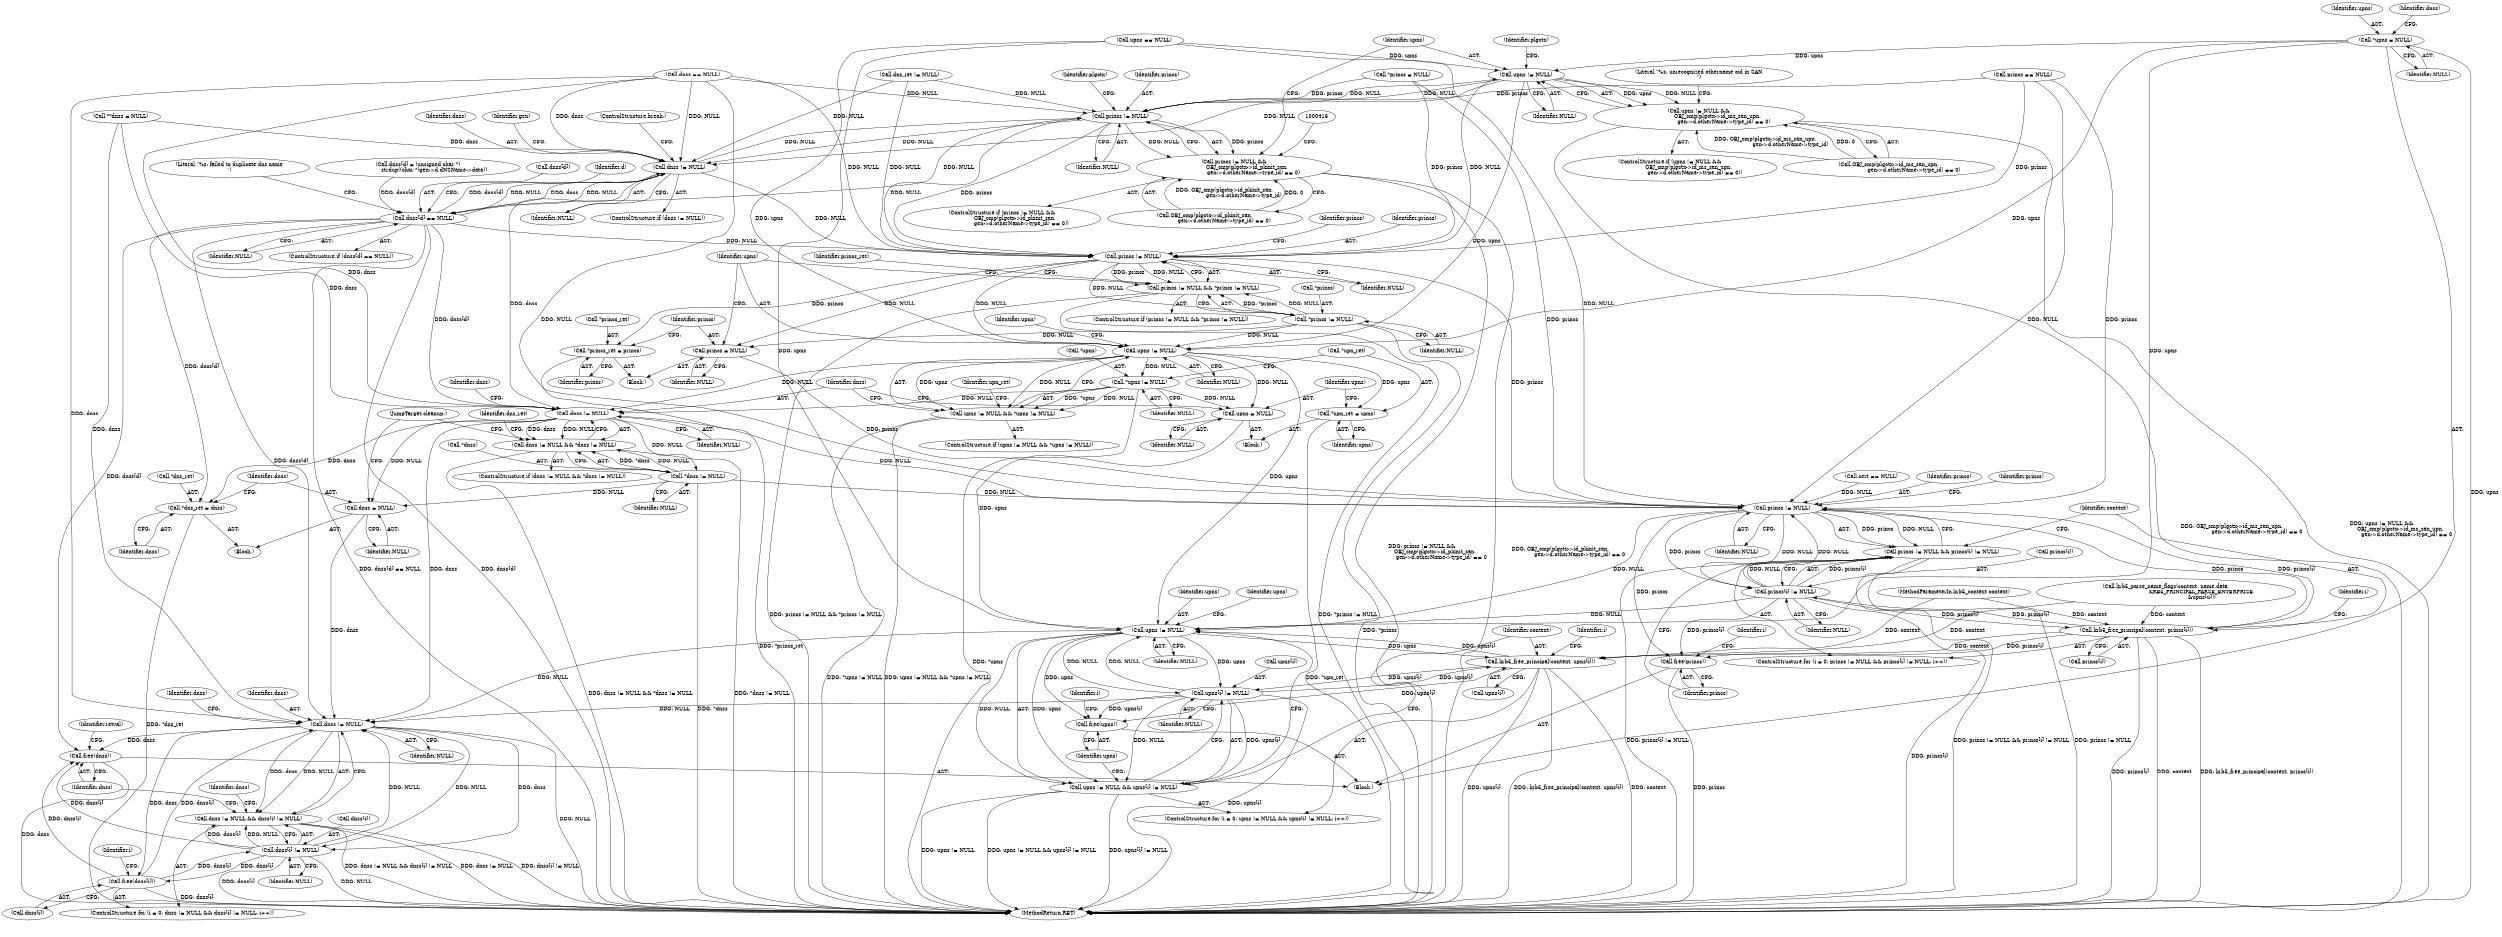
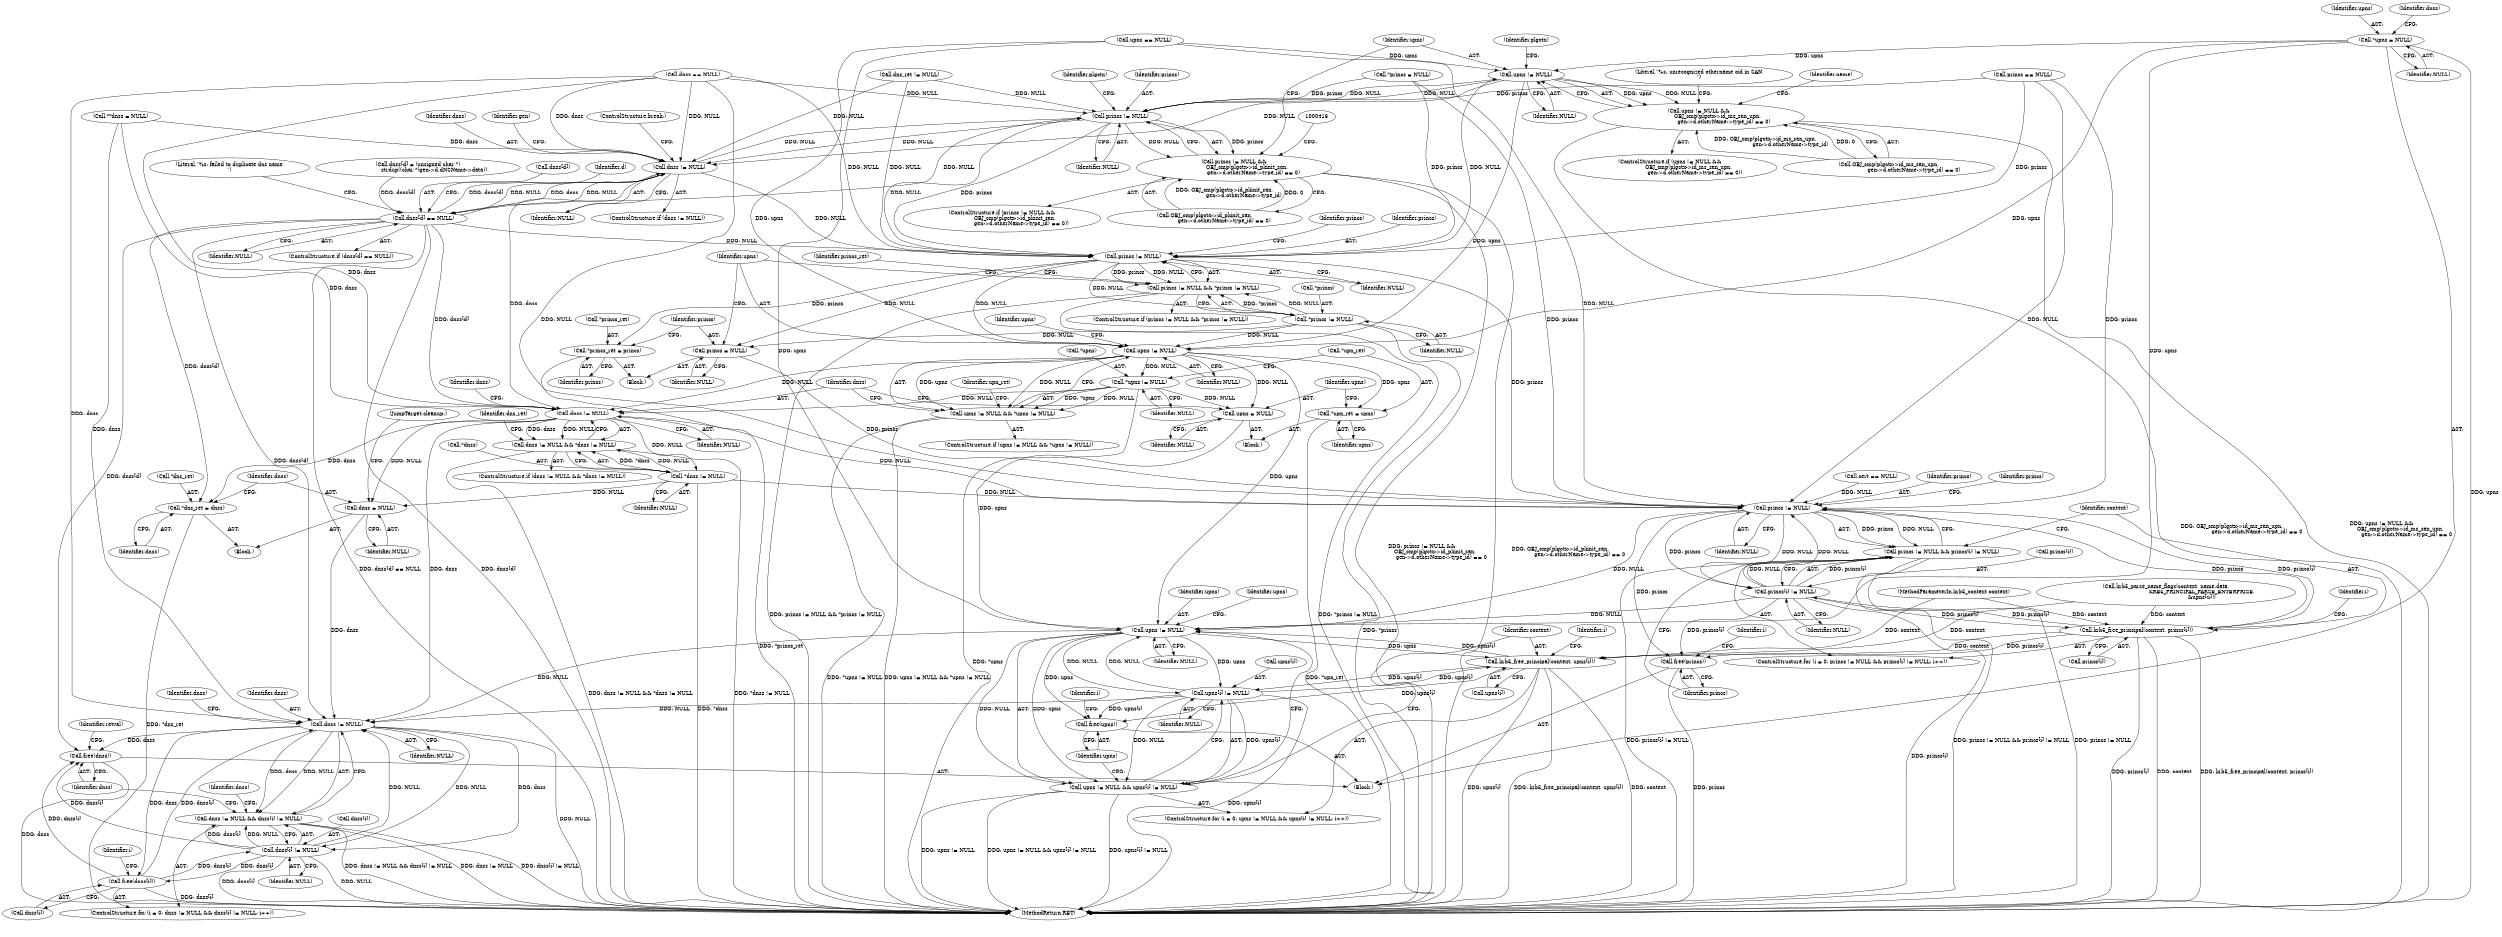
node "(Identifier,name)": added
edge "(JumpTarget,cleanup:)" -> "(Call,dnss != NULL && *dnss != NULL)": removed, label "CFG:"
